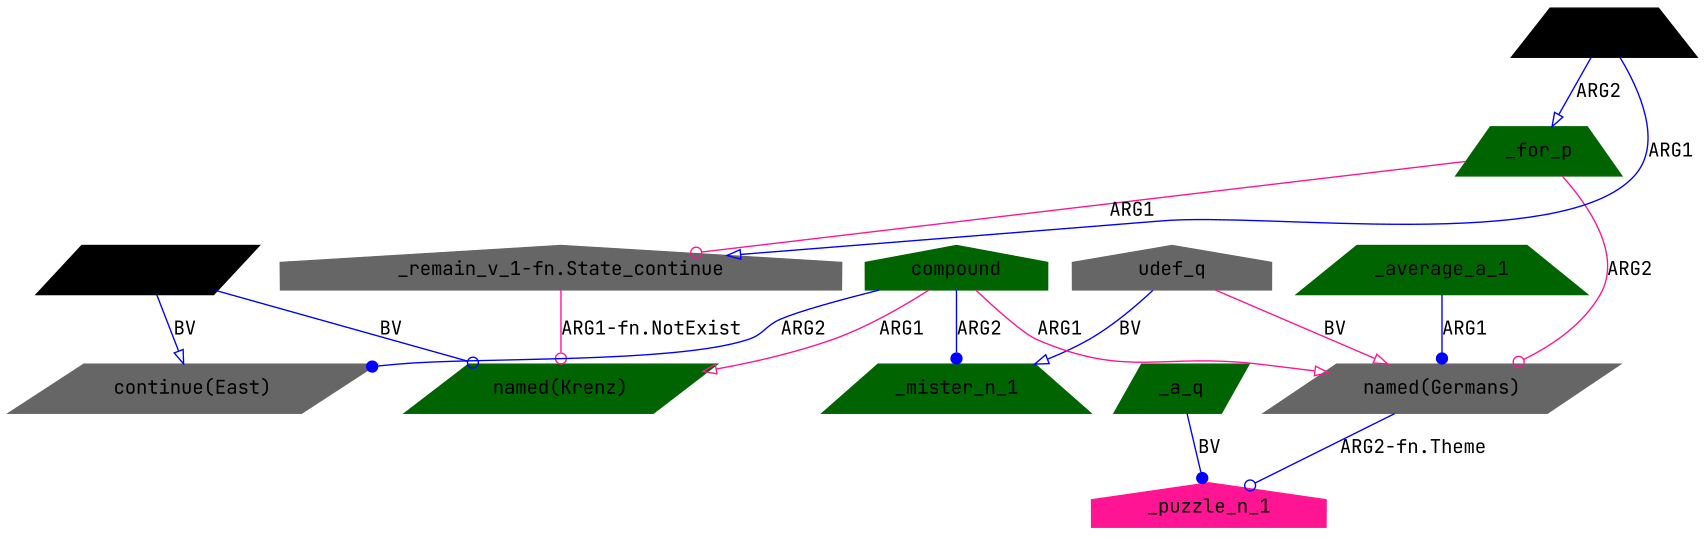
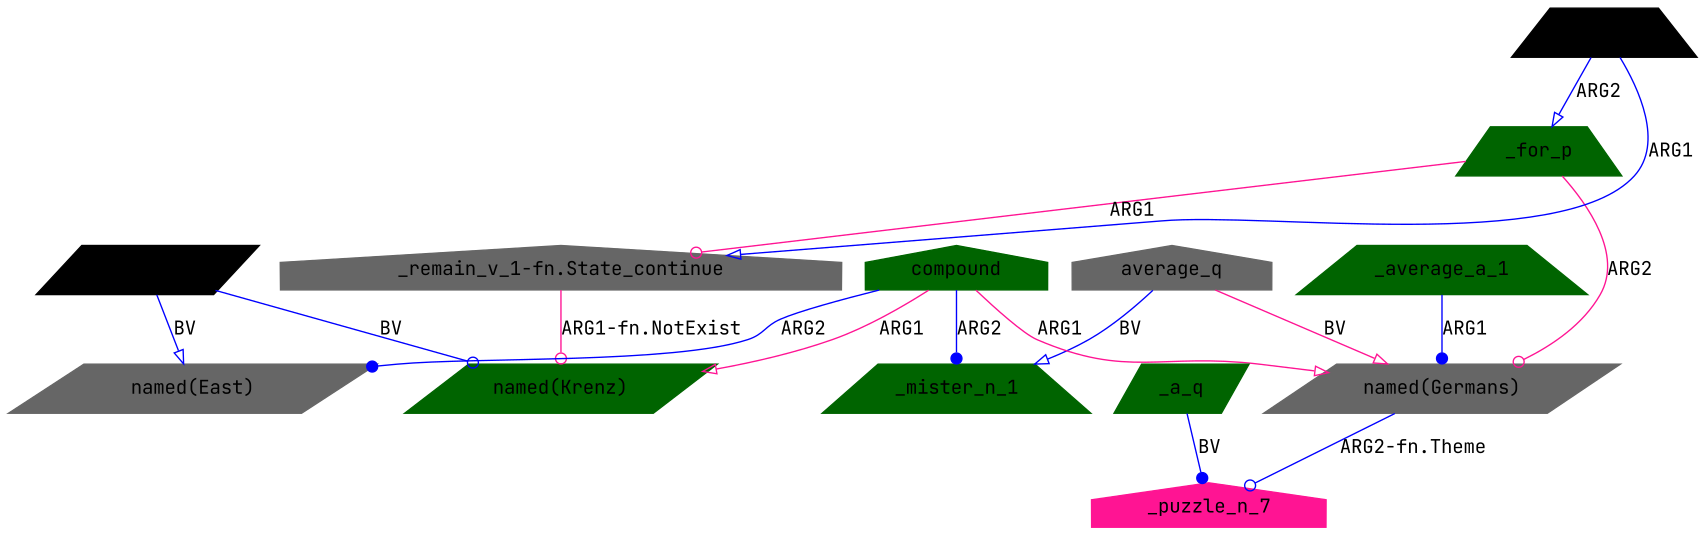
node "udef_q": label "udef_q" -> "average_q"
node "continue(East)": label "continue(East)" -> "named(East)"
node "_puzzle_n_1": label "_puzzle_n_1" -> "_puzzle_n_7"
